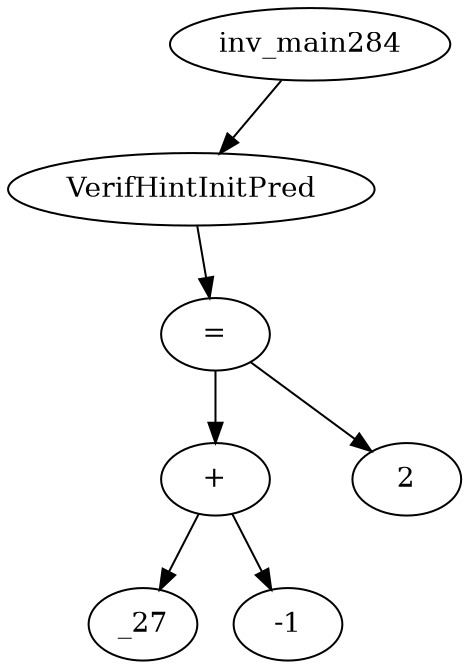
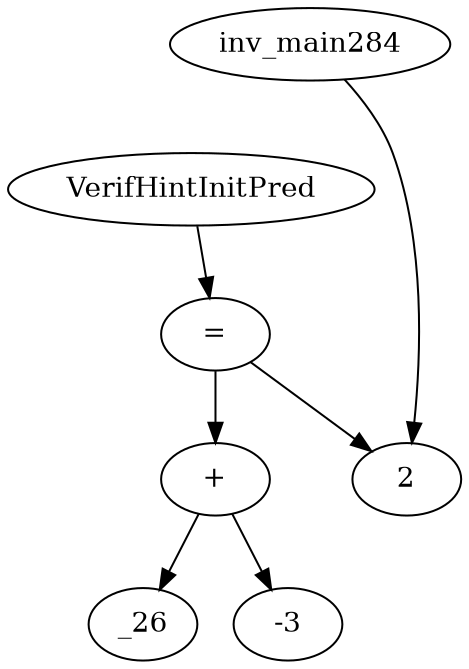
edge "inv_main284" -> "VerifHintInitPred": now "inv_main284" -> "2"
node "_27": label "_27" -> "_26"
node "-1": label "-1" -> "-3"
